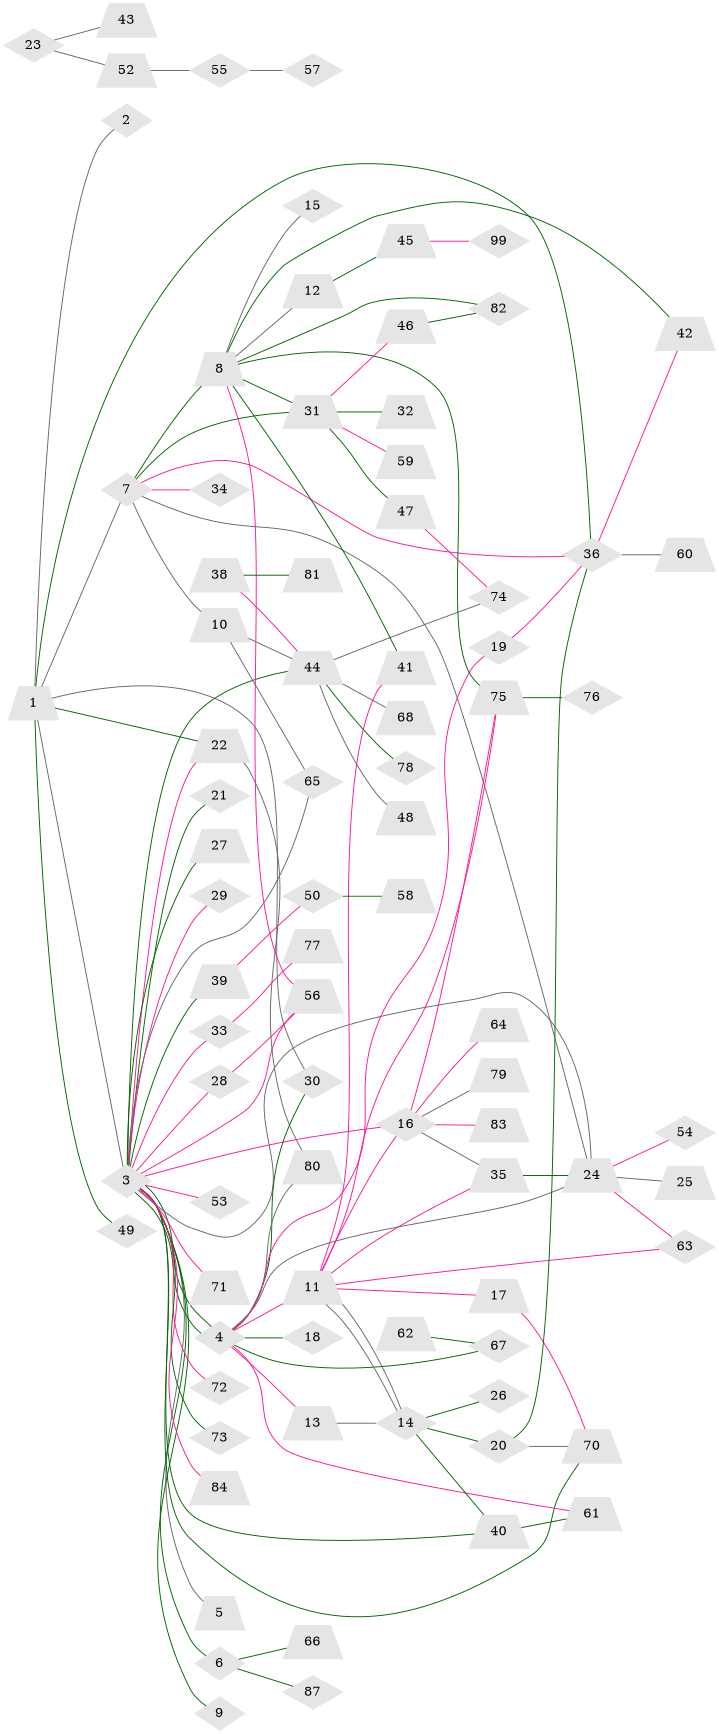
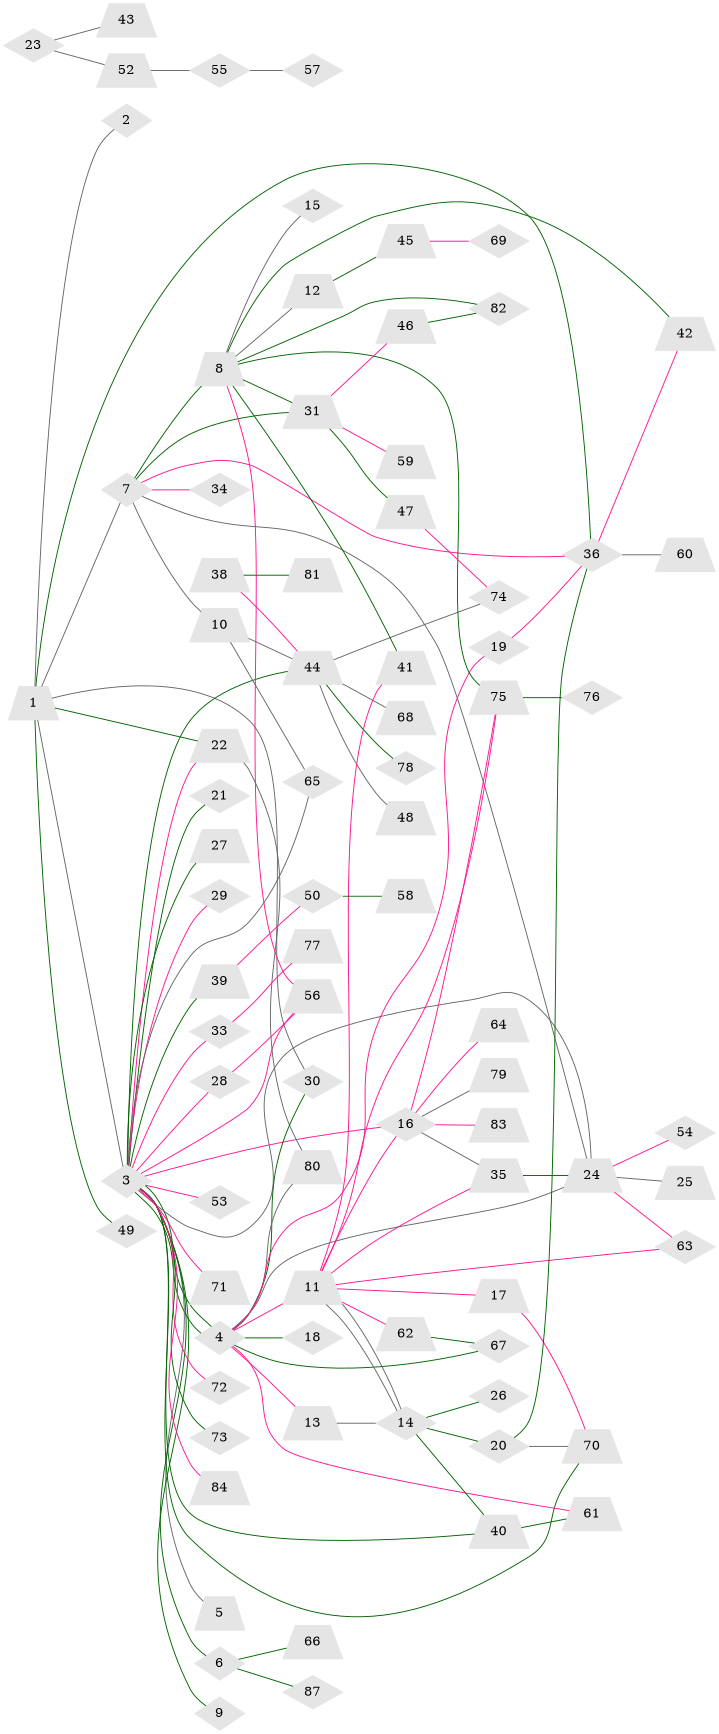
node "99": label "99" -> "69"
node "32": removed
edge "11" -- "62": added
